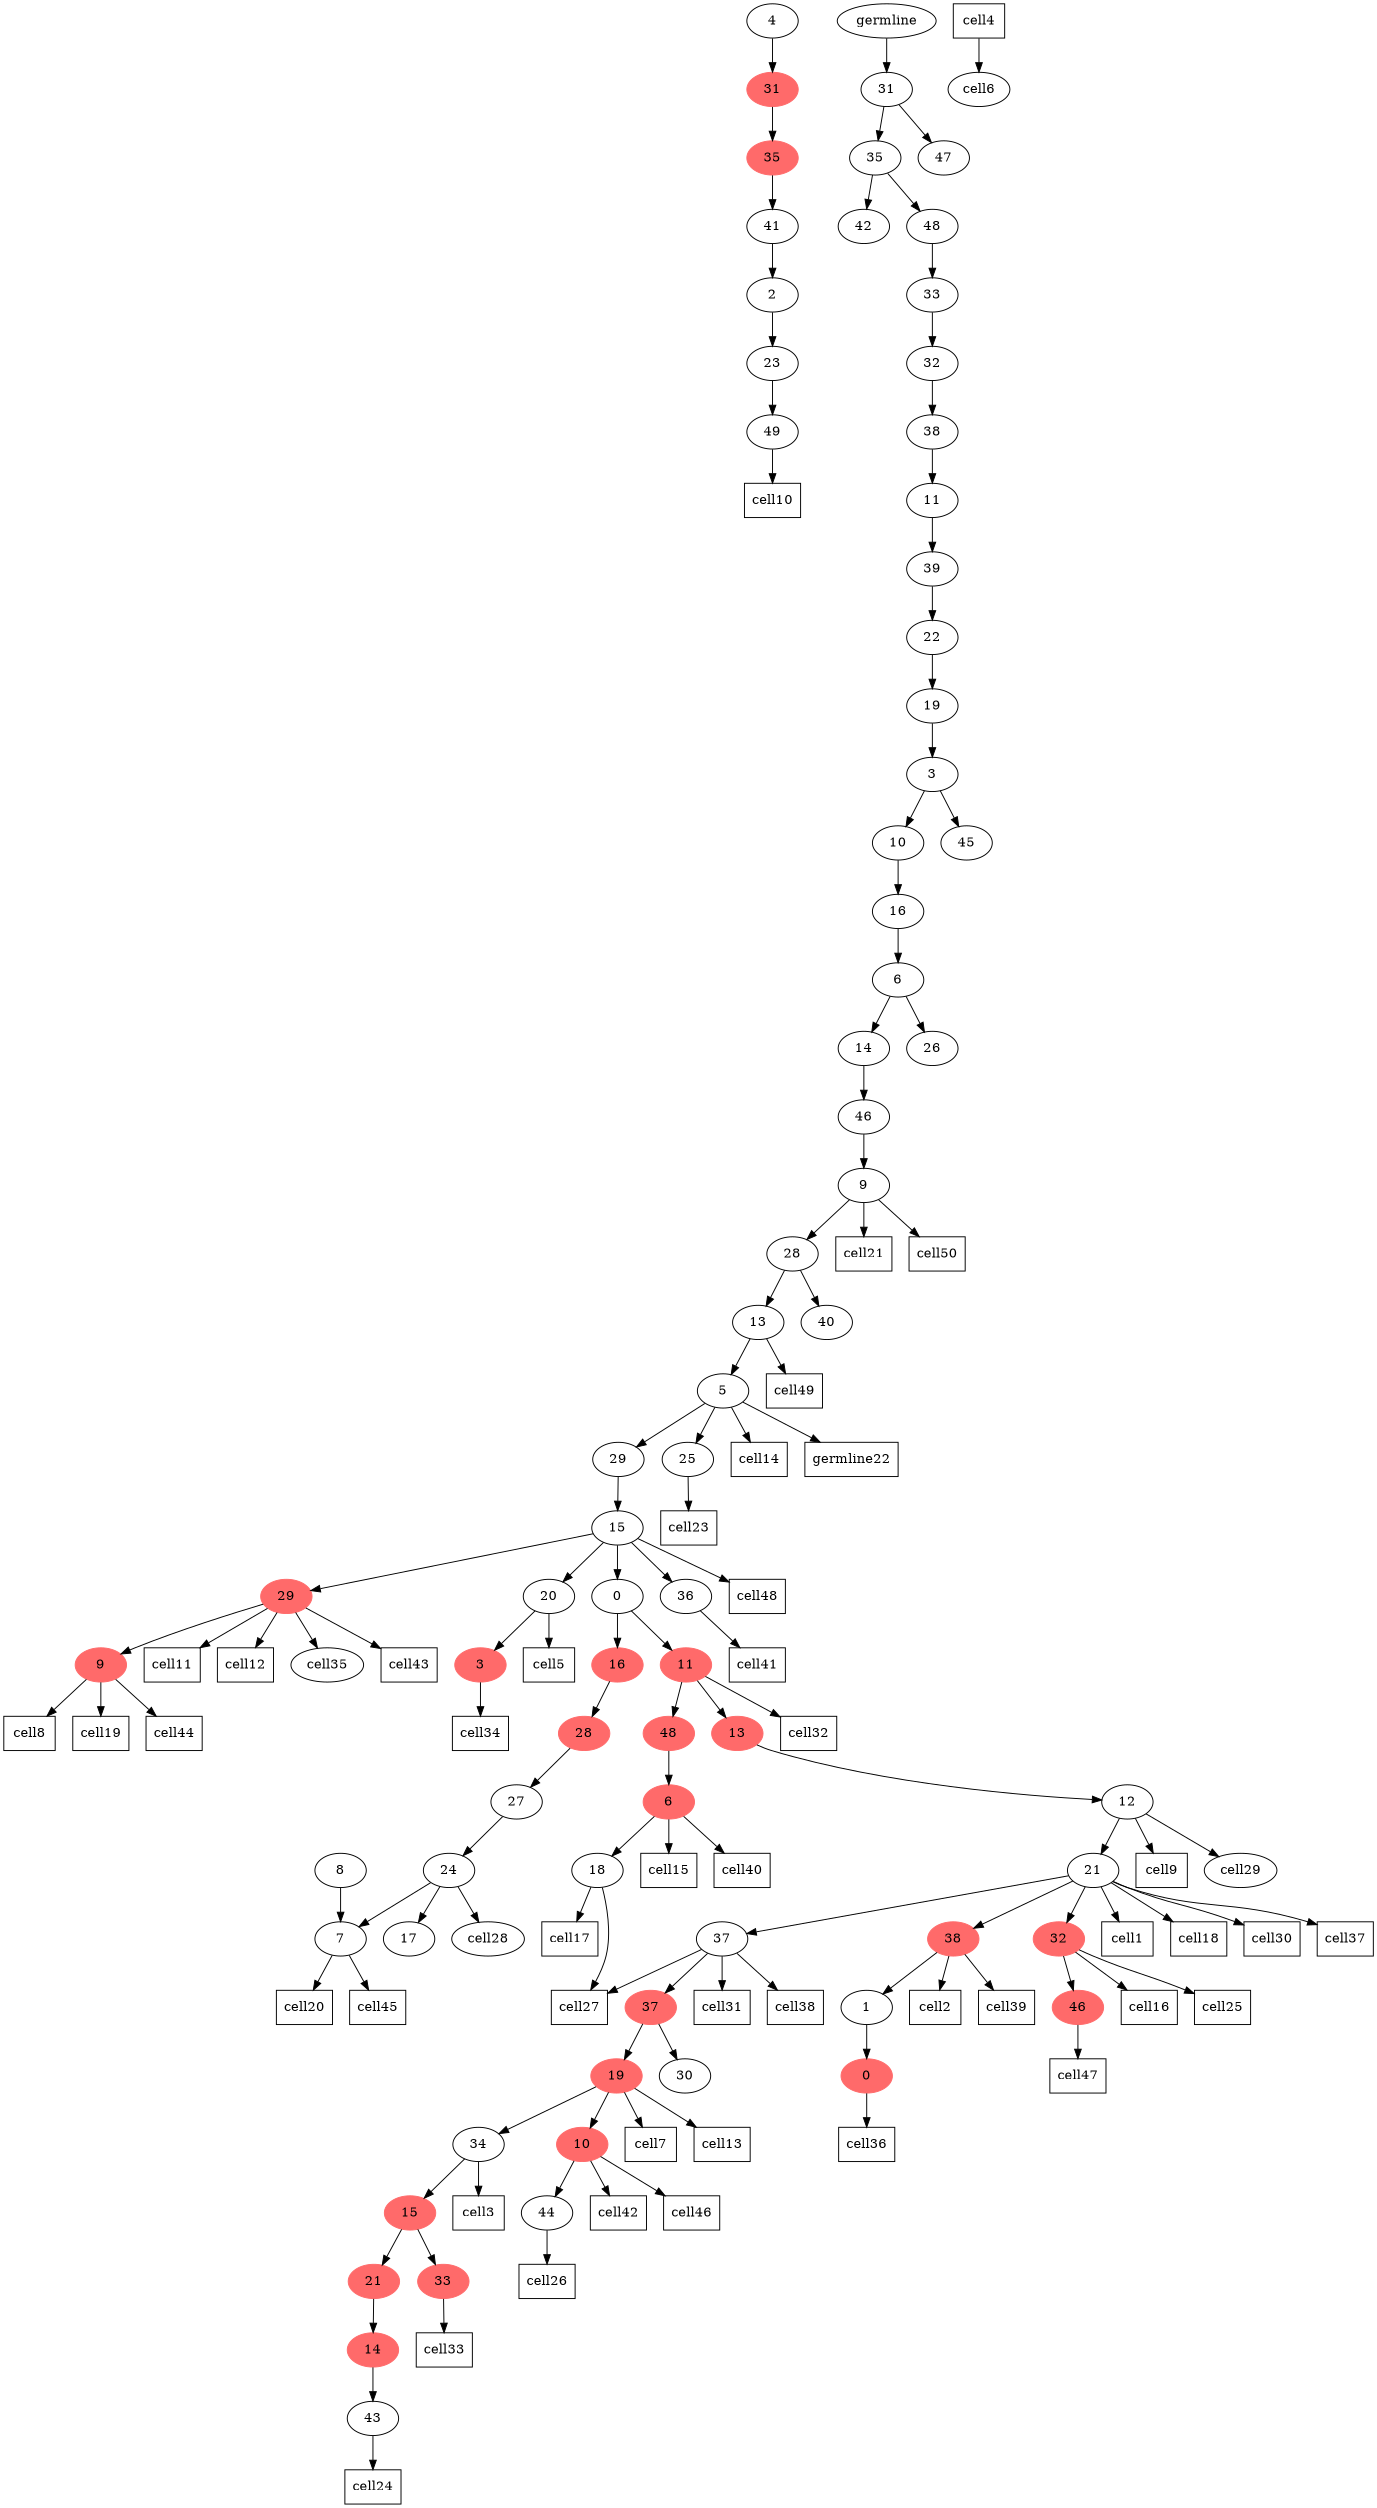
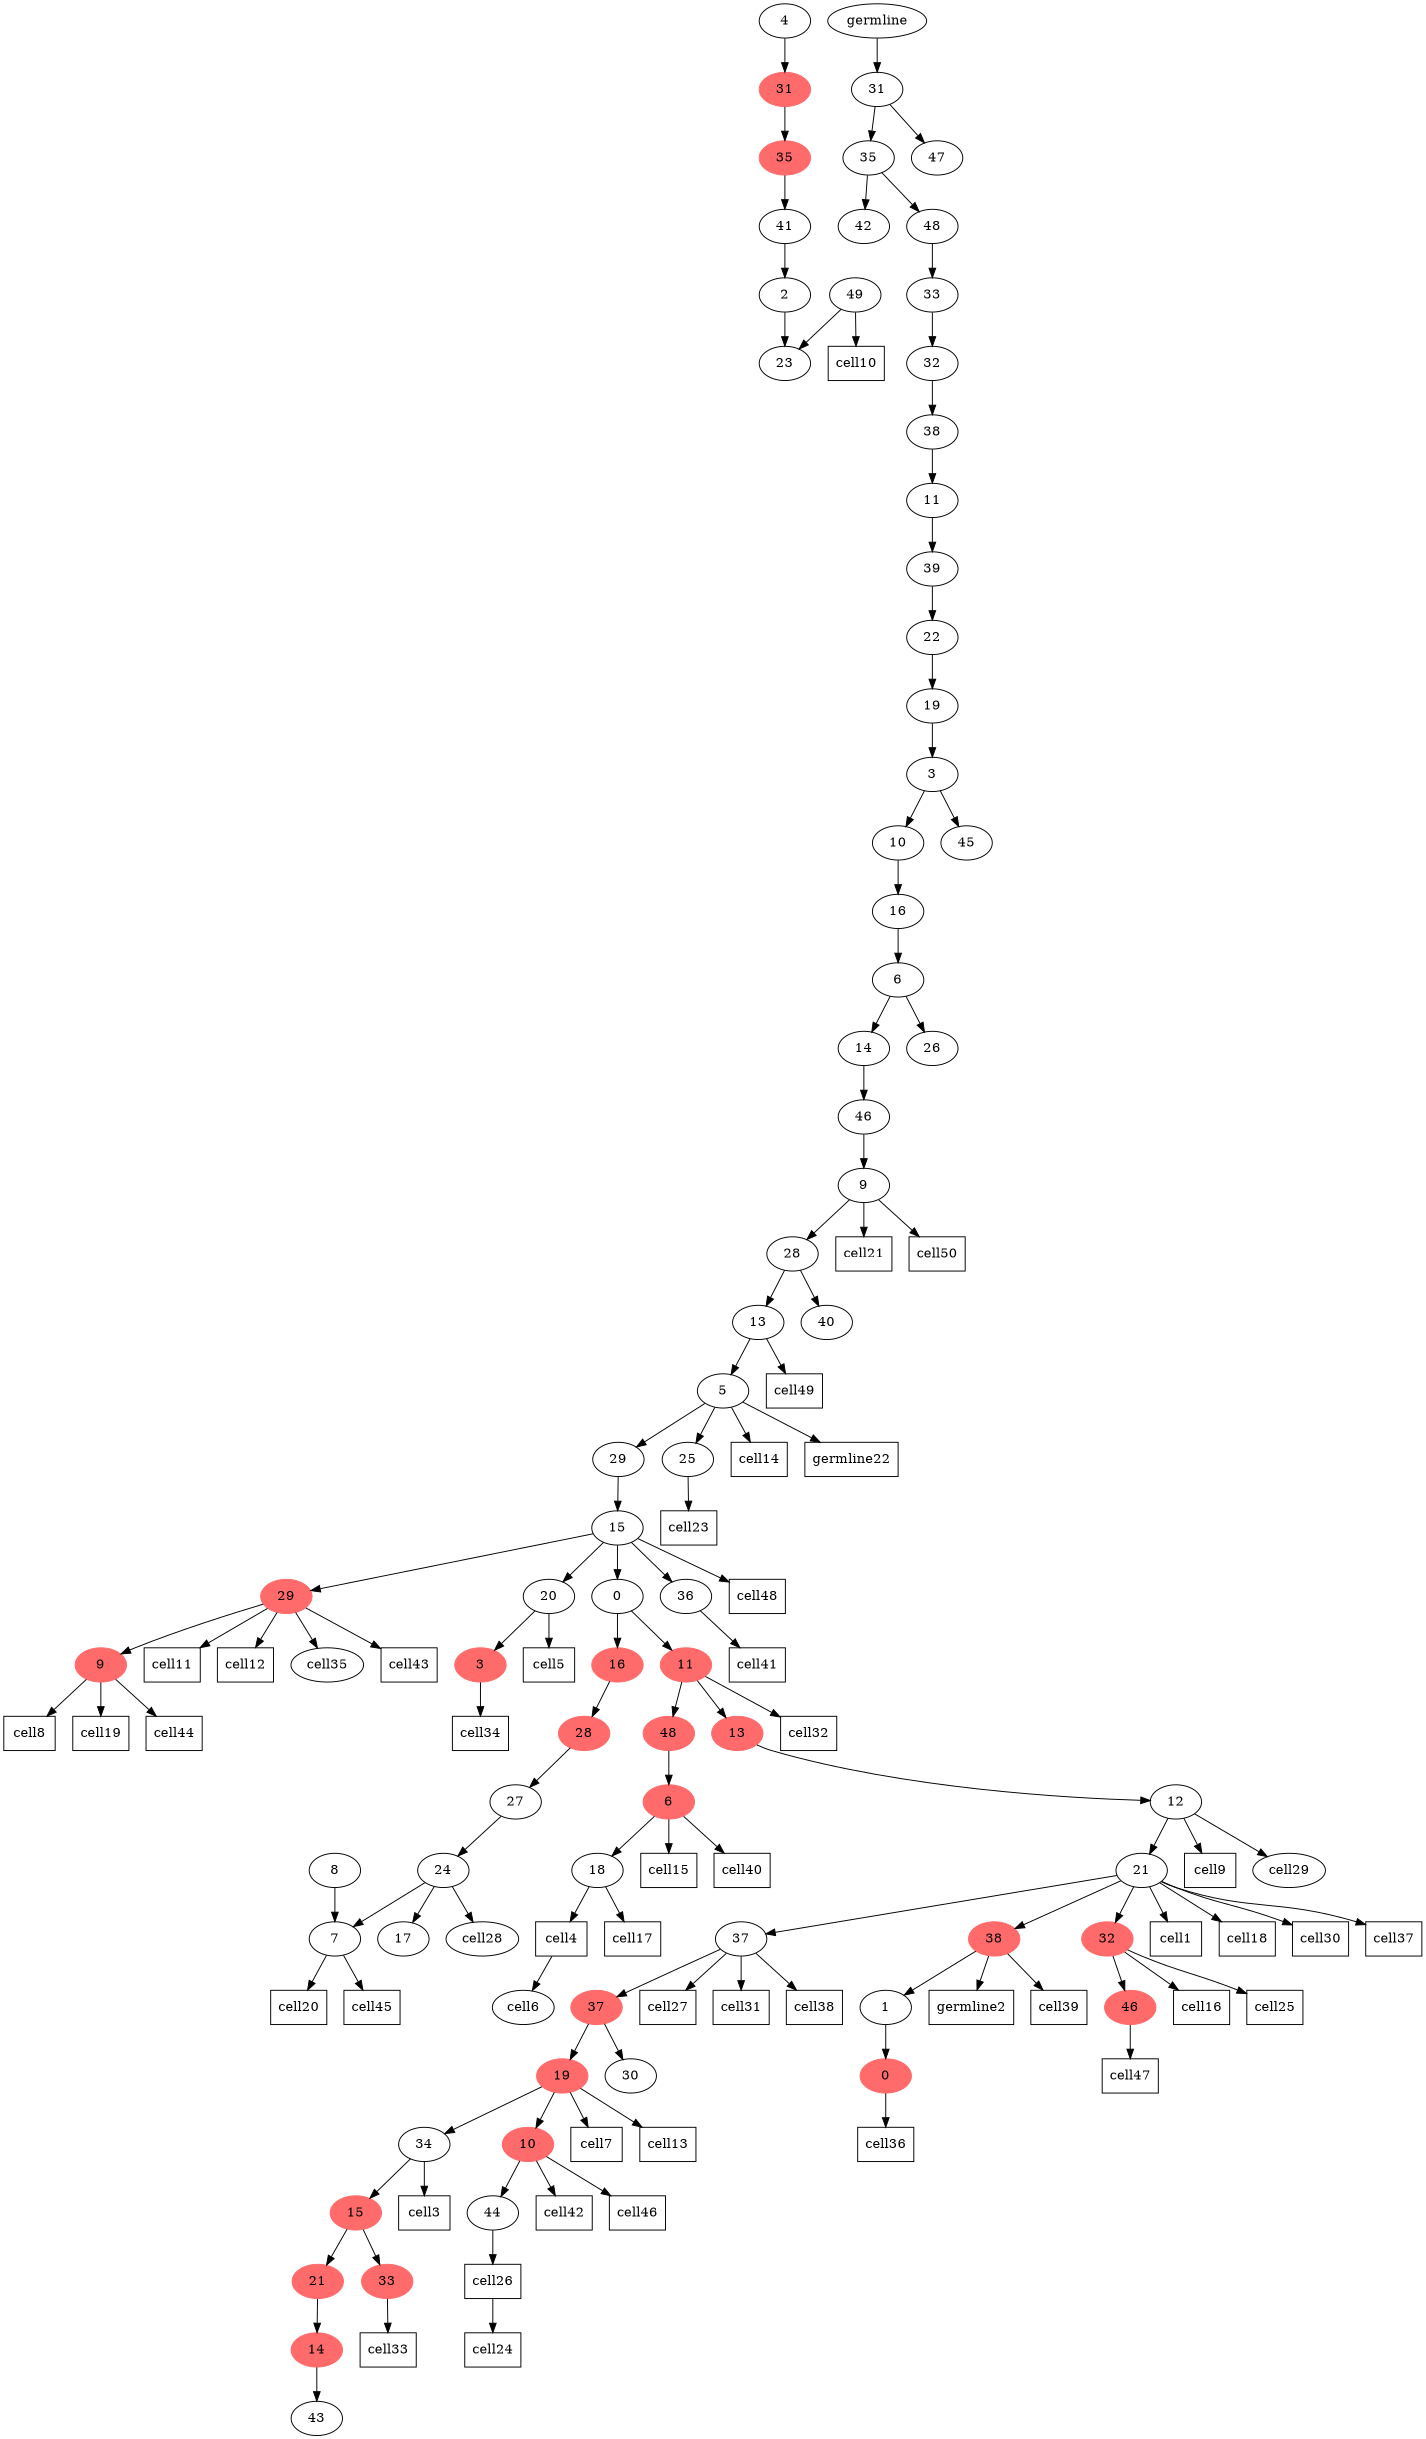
edge "23" -> "49": reversed
edge "18" -> "cell27": now "18" -> "cell4"
node "cell2": label "cell2" -> "germline2"
edge "43" -> "cell24": now "cell26" -> "cell24"
